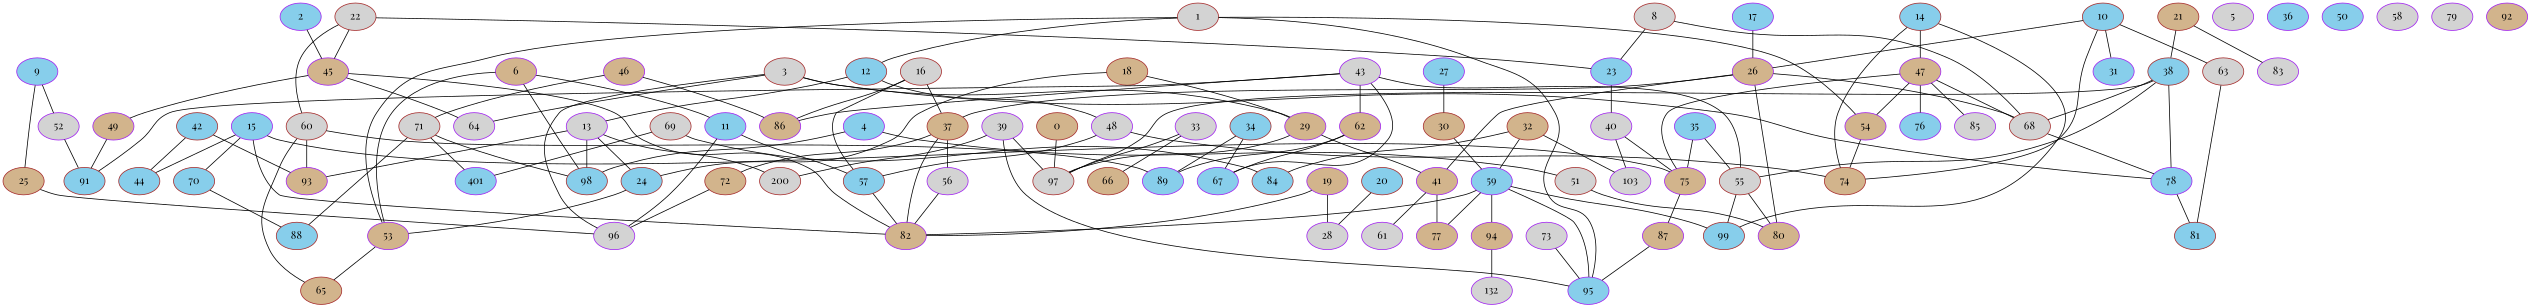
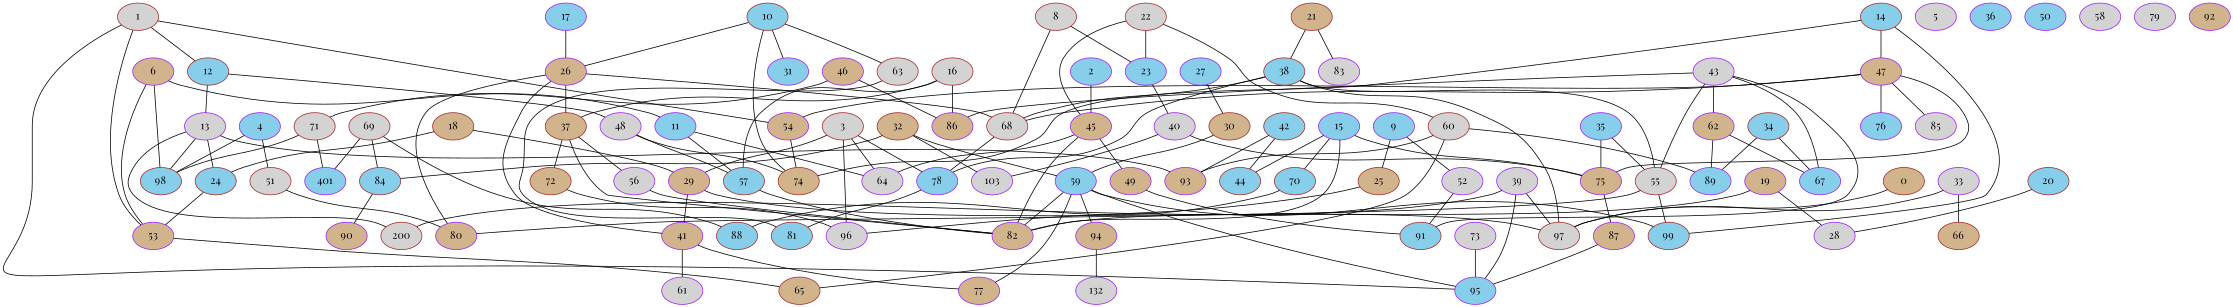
edge "71" -- "88": now "69" -- "88"
edge "11" -- "96": now "11" -- "64"
node "90": added
